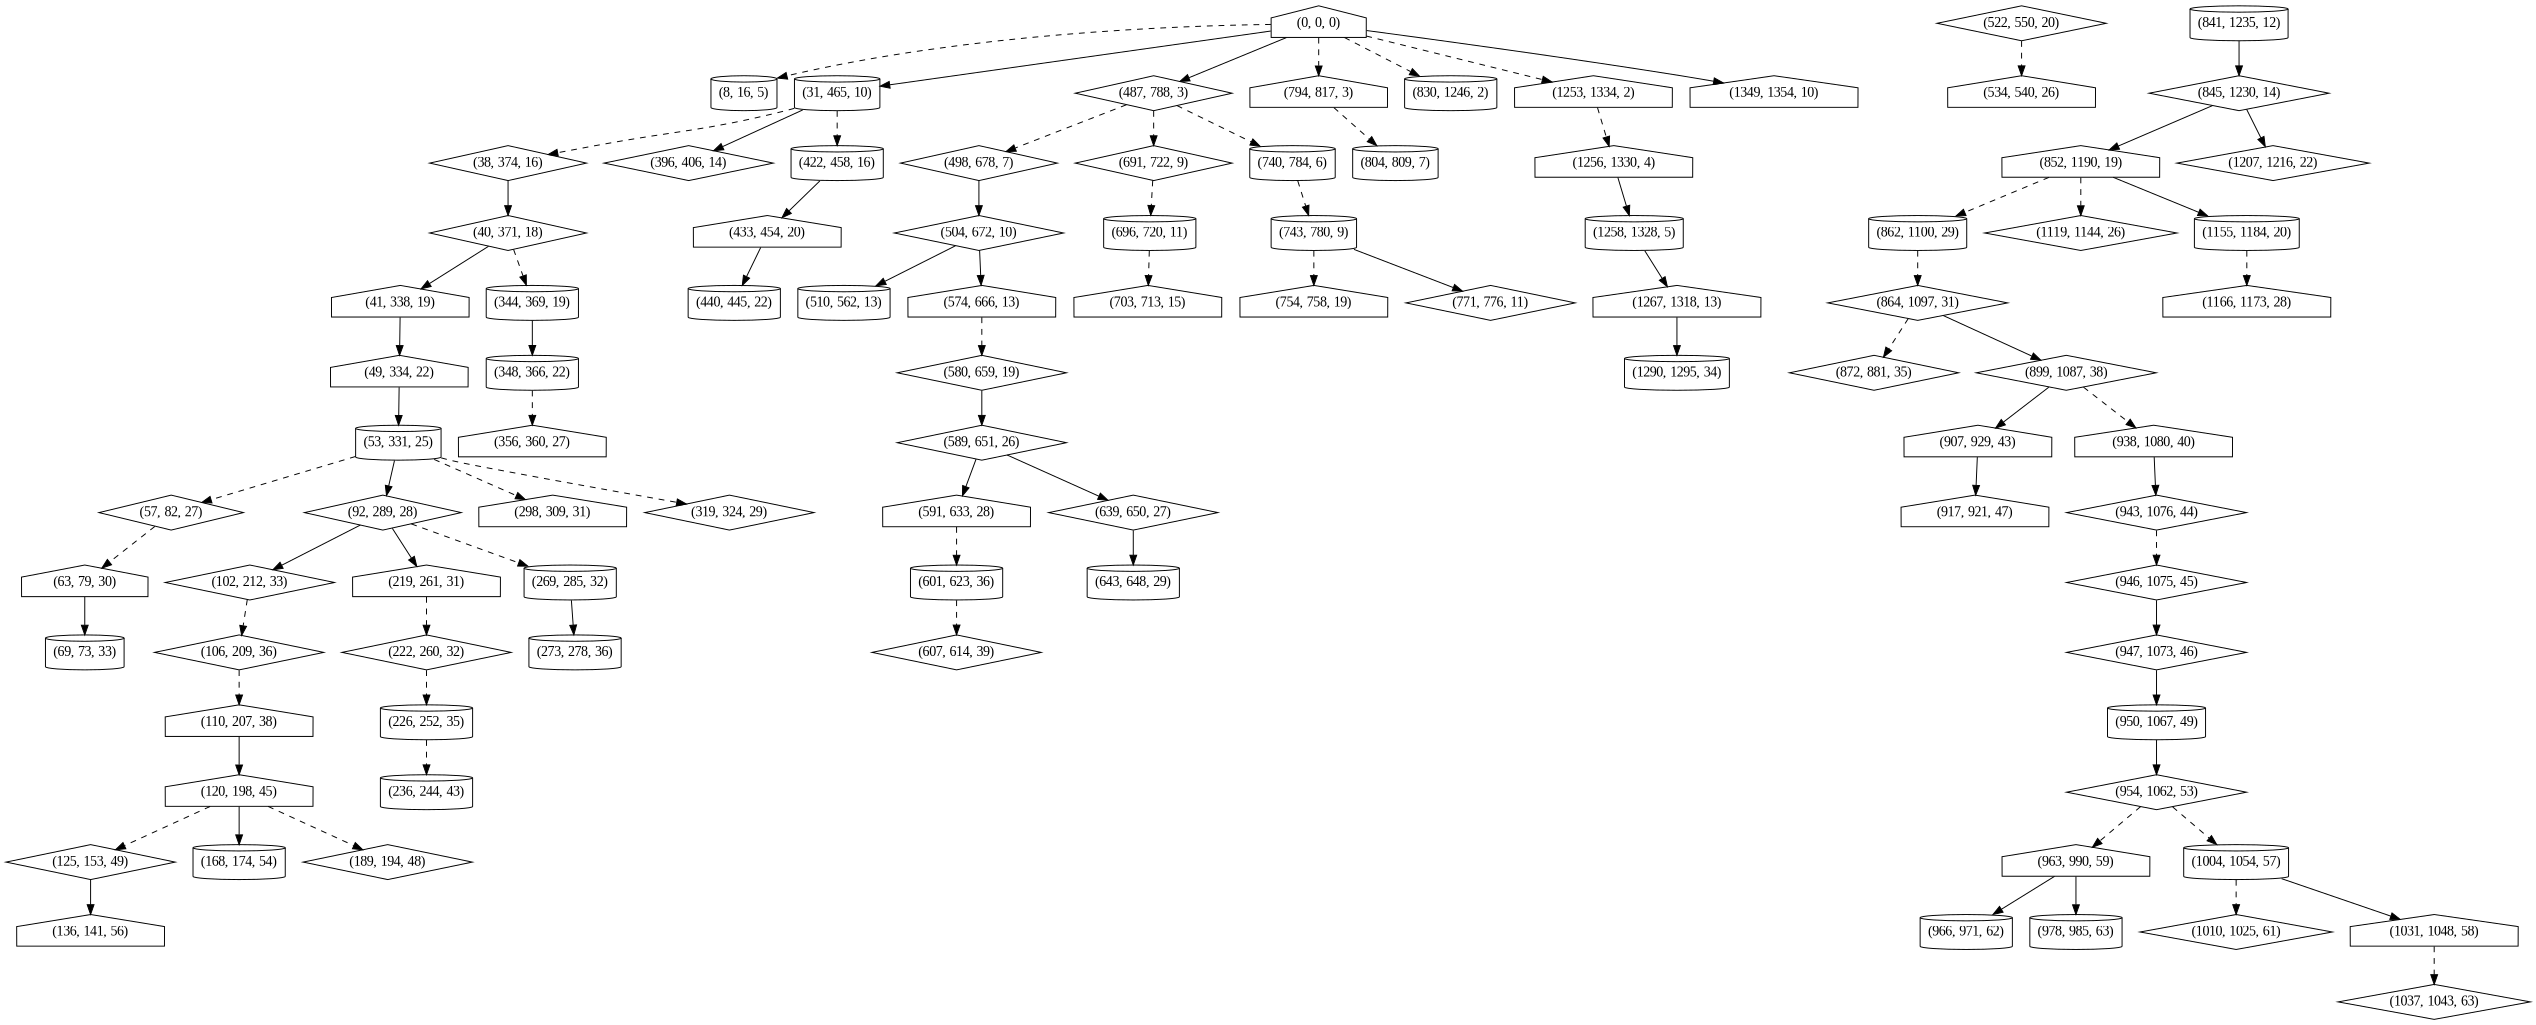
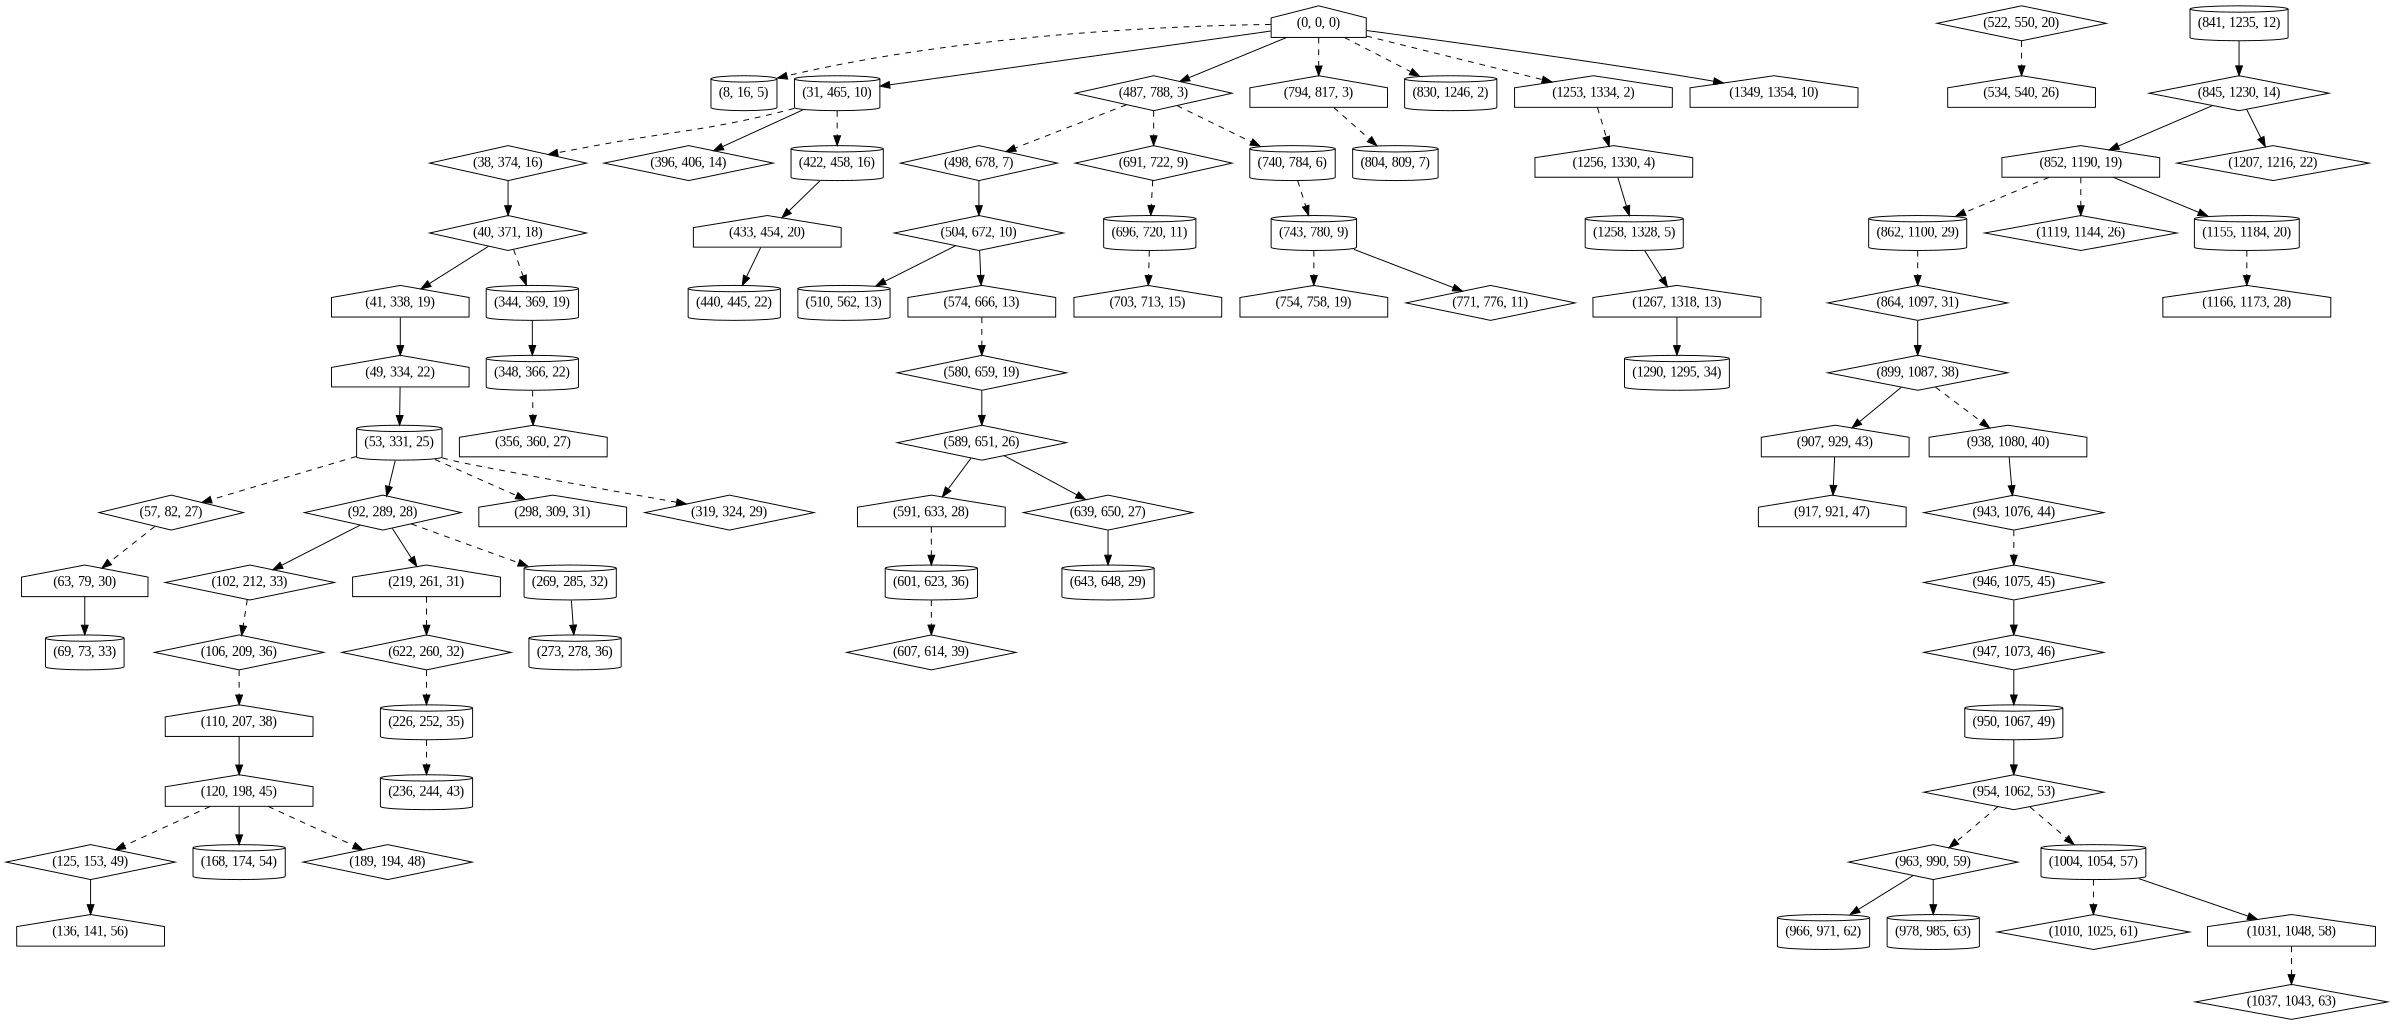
node "(872, 881, 35)": removed
node "(222, 260, 32)": label "(222, 260, 32)" -> "(622, 260, 32)"
node "(963, 990, 59)": shape house -> diamond
